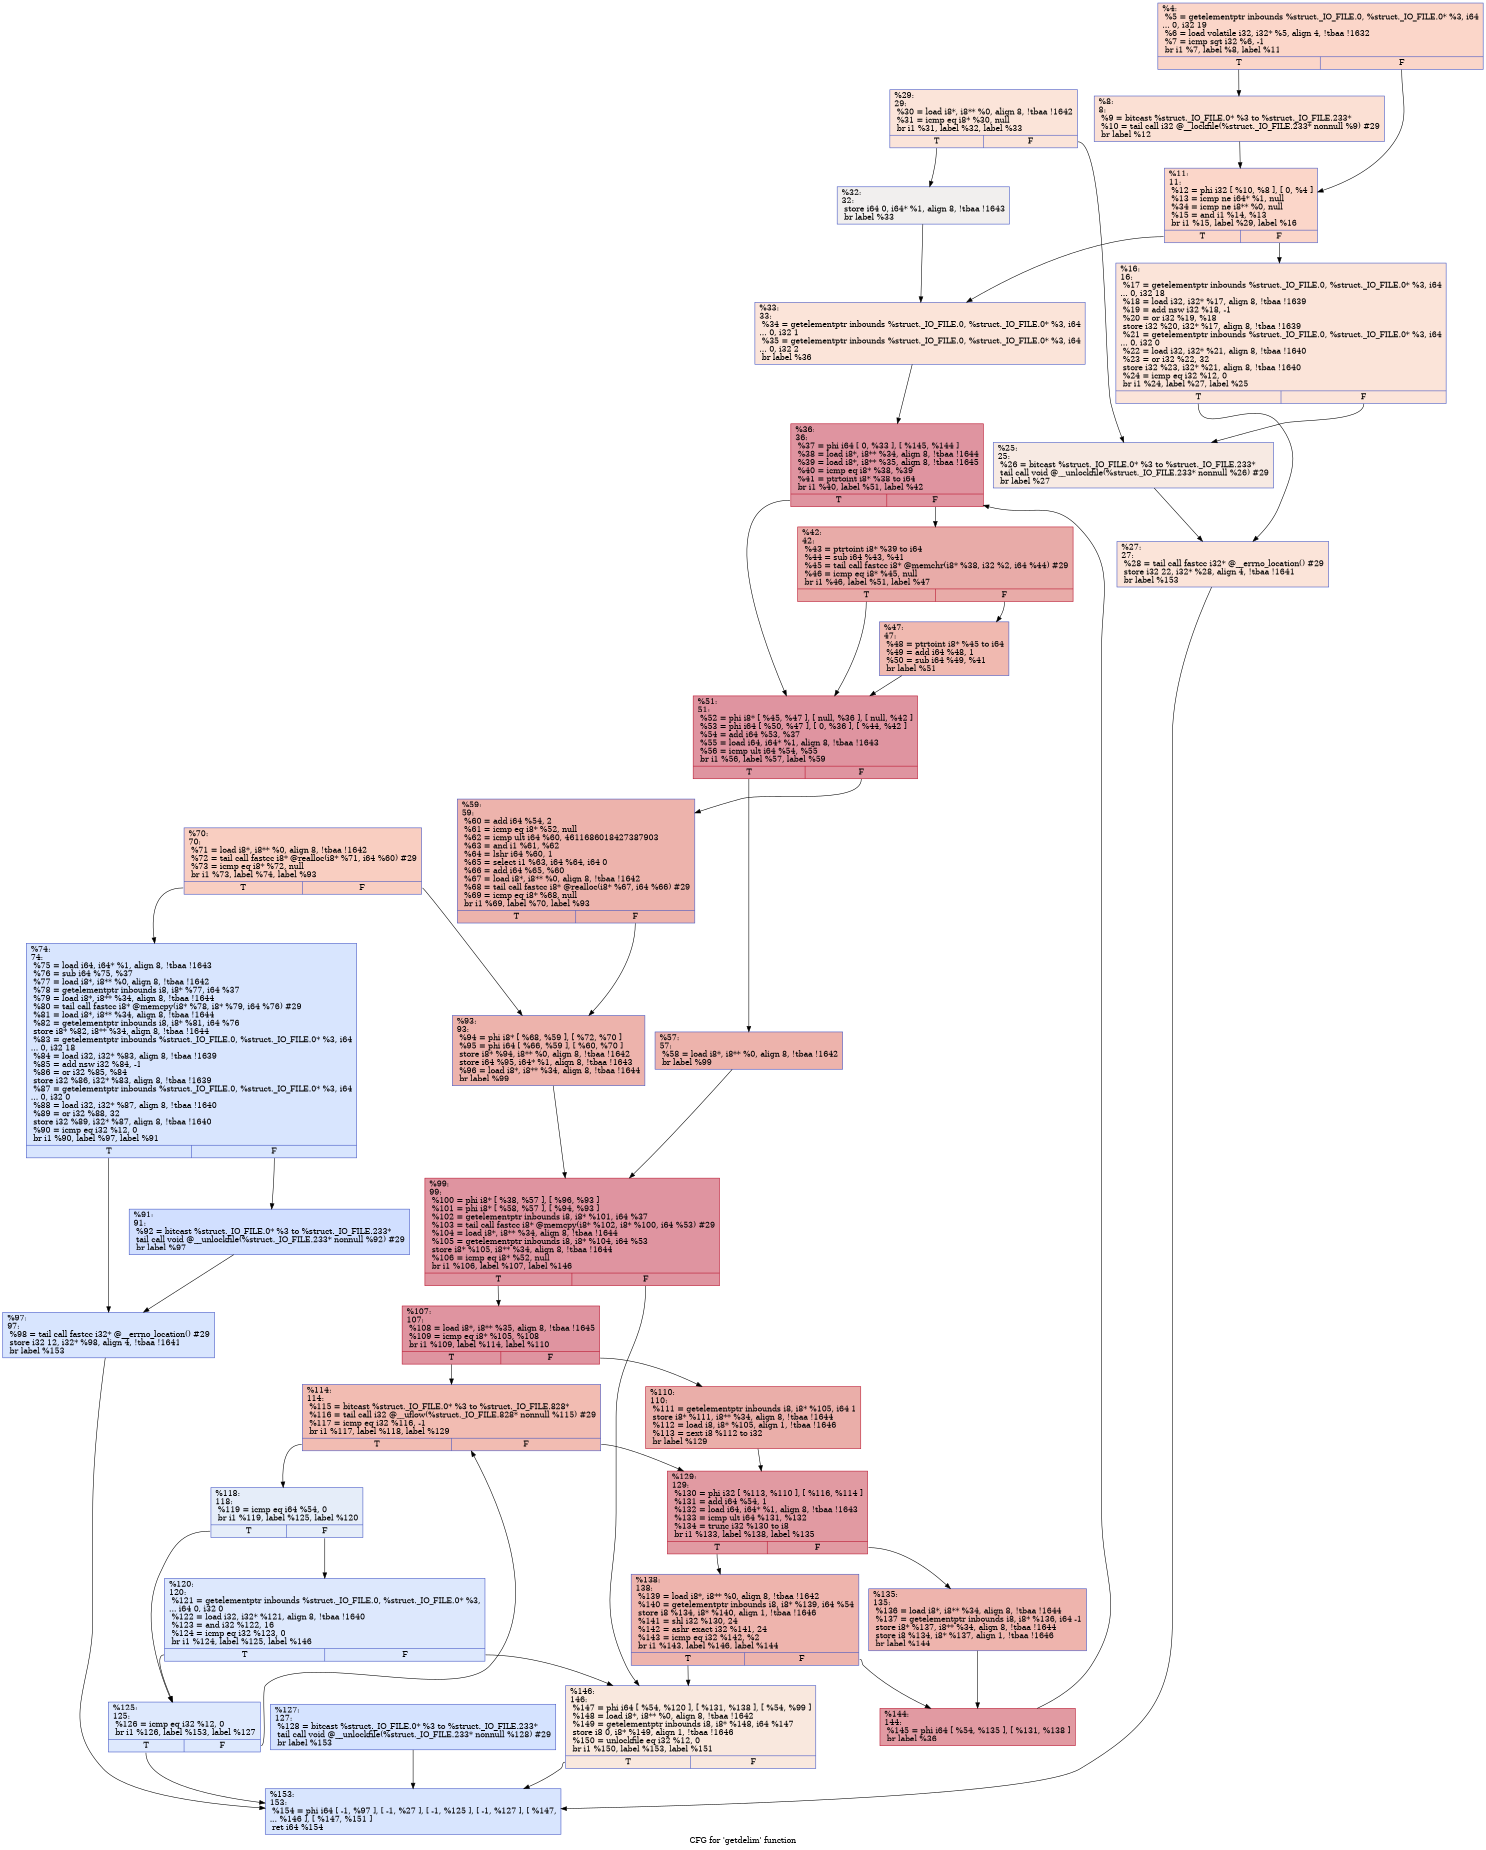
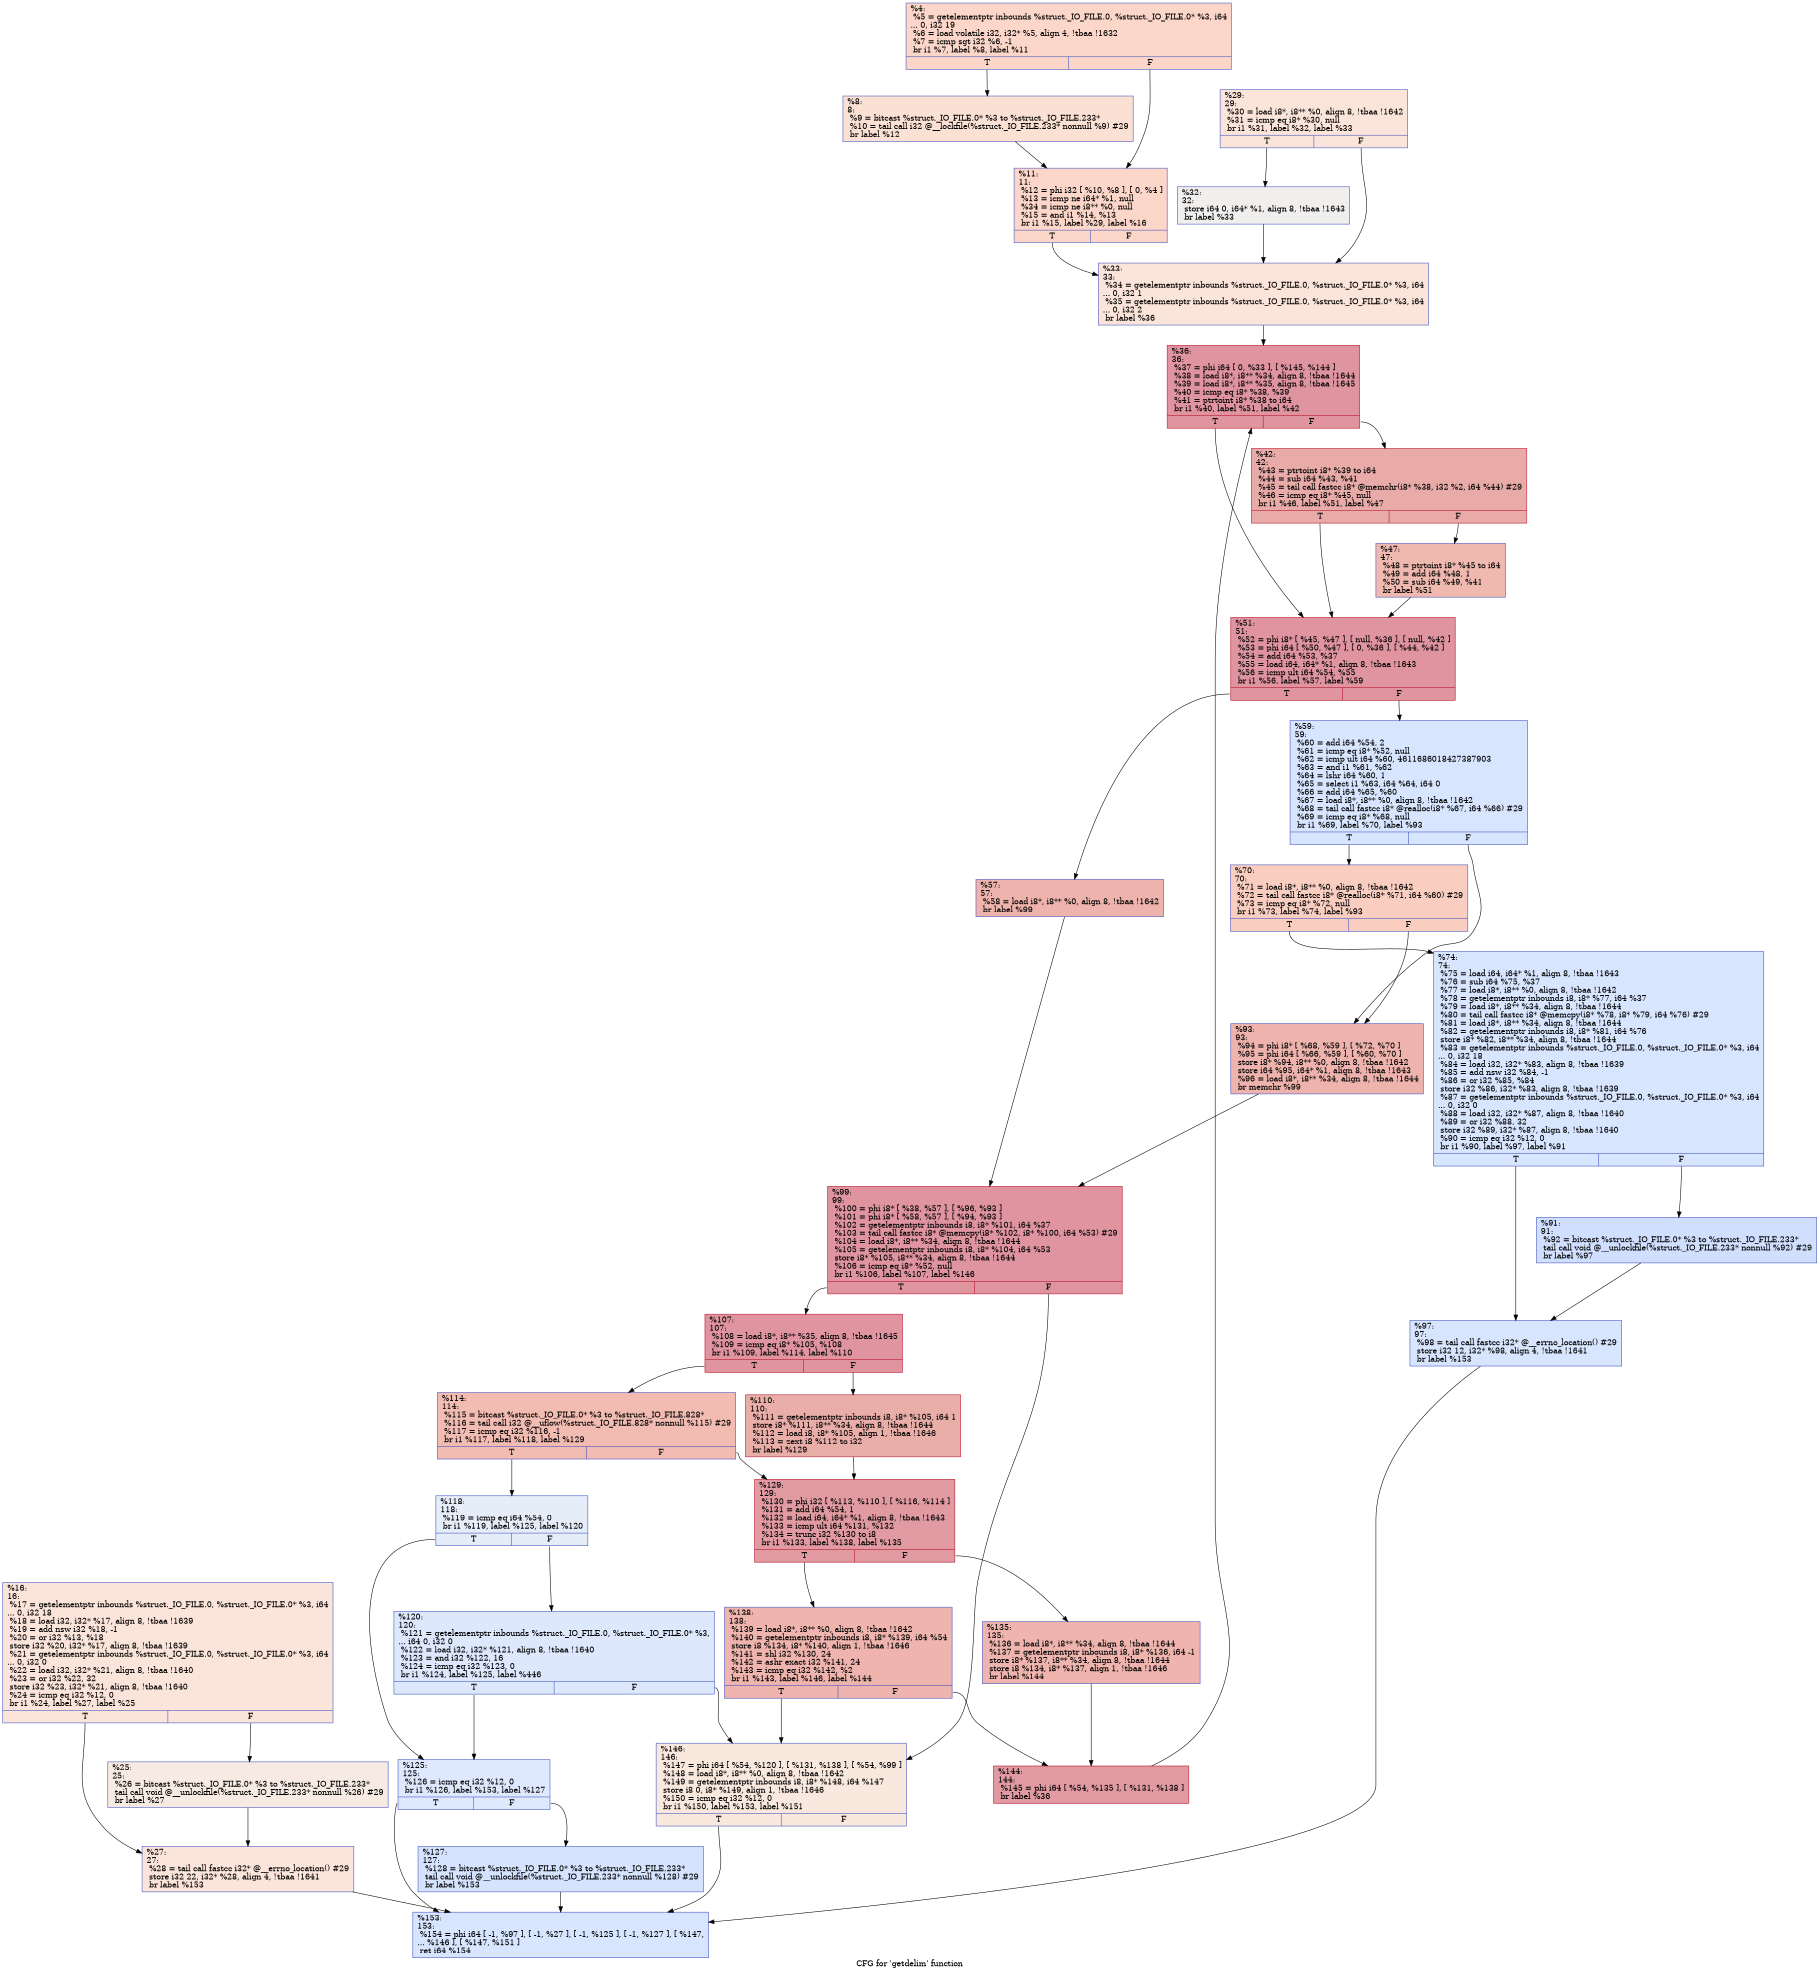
edge "%11:" -> "%16:": removed
edge "%29:" -> "%25:": now "%29:" -> "%33:"
node "%16:": text "%20 = or i32 %19, %18" -> "%20 = or i32 %13, %18"
edge "%59:" -> "%70:": added
node "%59:": fillcolor #d6524470 -> #a7c5fe70
node "%93:": text "br label %99" -> "br memchr %99"
node "%120:": text "br i1 %124, label %125, label %146" -> "br i1 %124, label %125, label %446"
edge "%125:" -> "%114:": now "%125:" -> "%127:"
node "%146:": text "%150 = unlockfile eq i32 %12, 0" -> "%150 = icmp eq i32 %12, 0"
